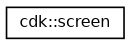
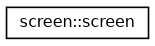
node "cdk::screen": label "cdk::screen" -> "screen::screen"
